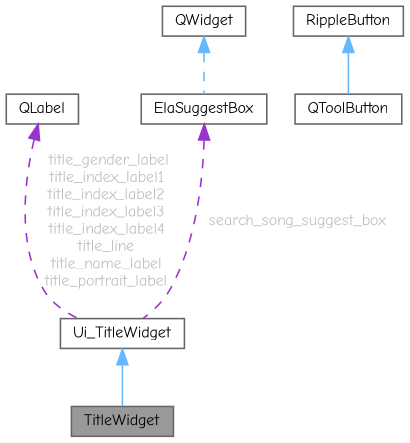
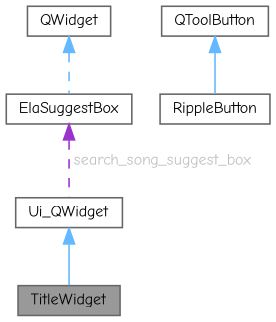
edge "QToolButton" -> "RippleButton": reversed
node "QLabel": removed
node "Ui_TitleWidget": label "Ui_TitleWidget" -> "Ui_QWidget"
